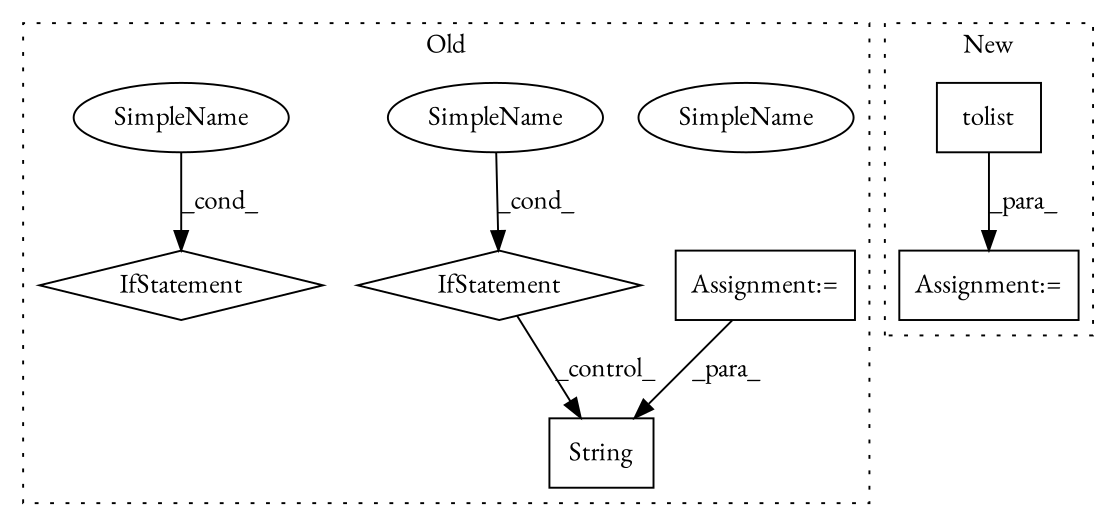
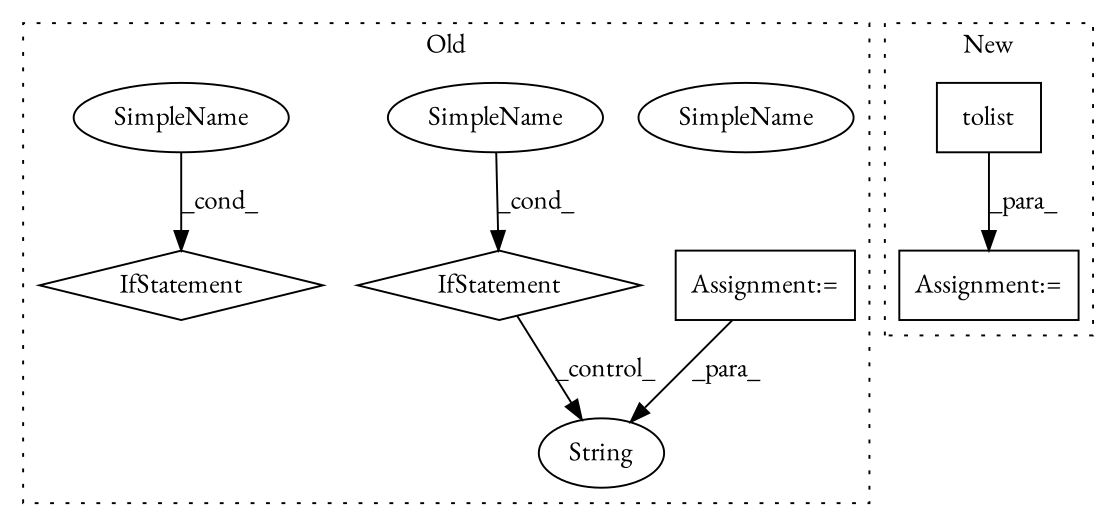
node "String": shape box -> ellipse
